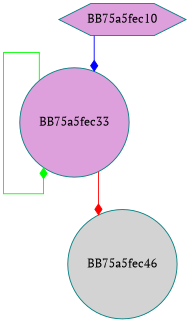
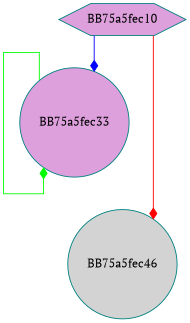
edge "BB75a5fec33" -> "BB75a5fec46": now "BB75a5fec10" -> "BB75a5fec46"
